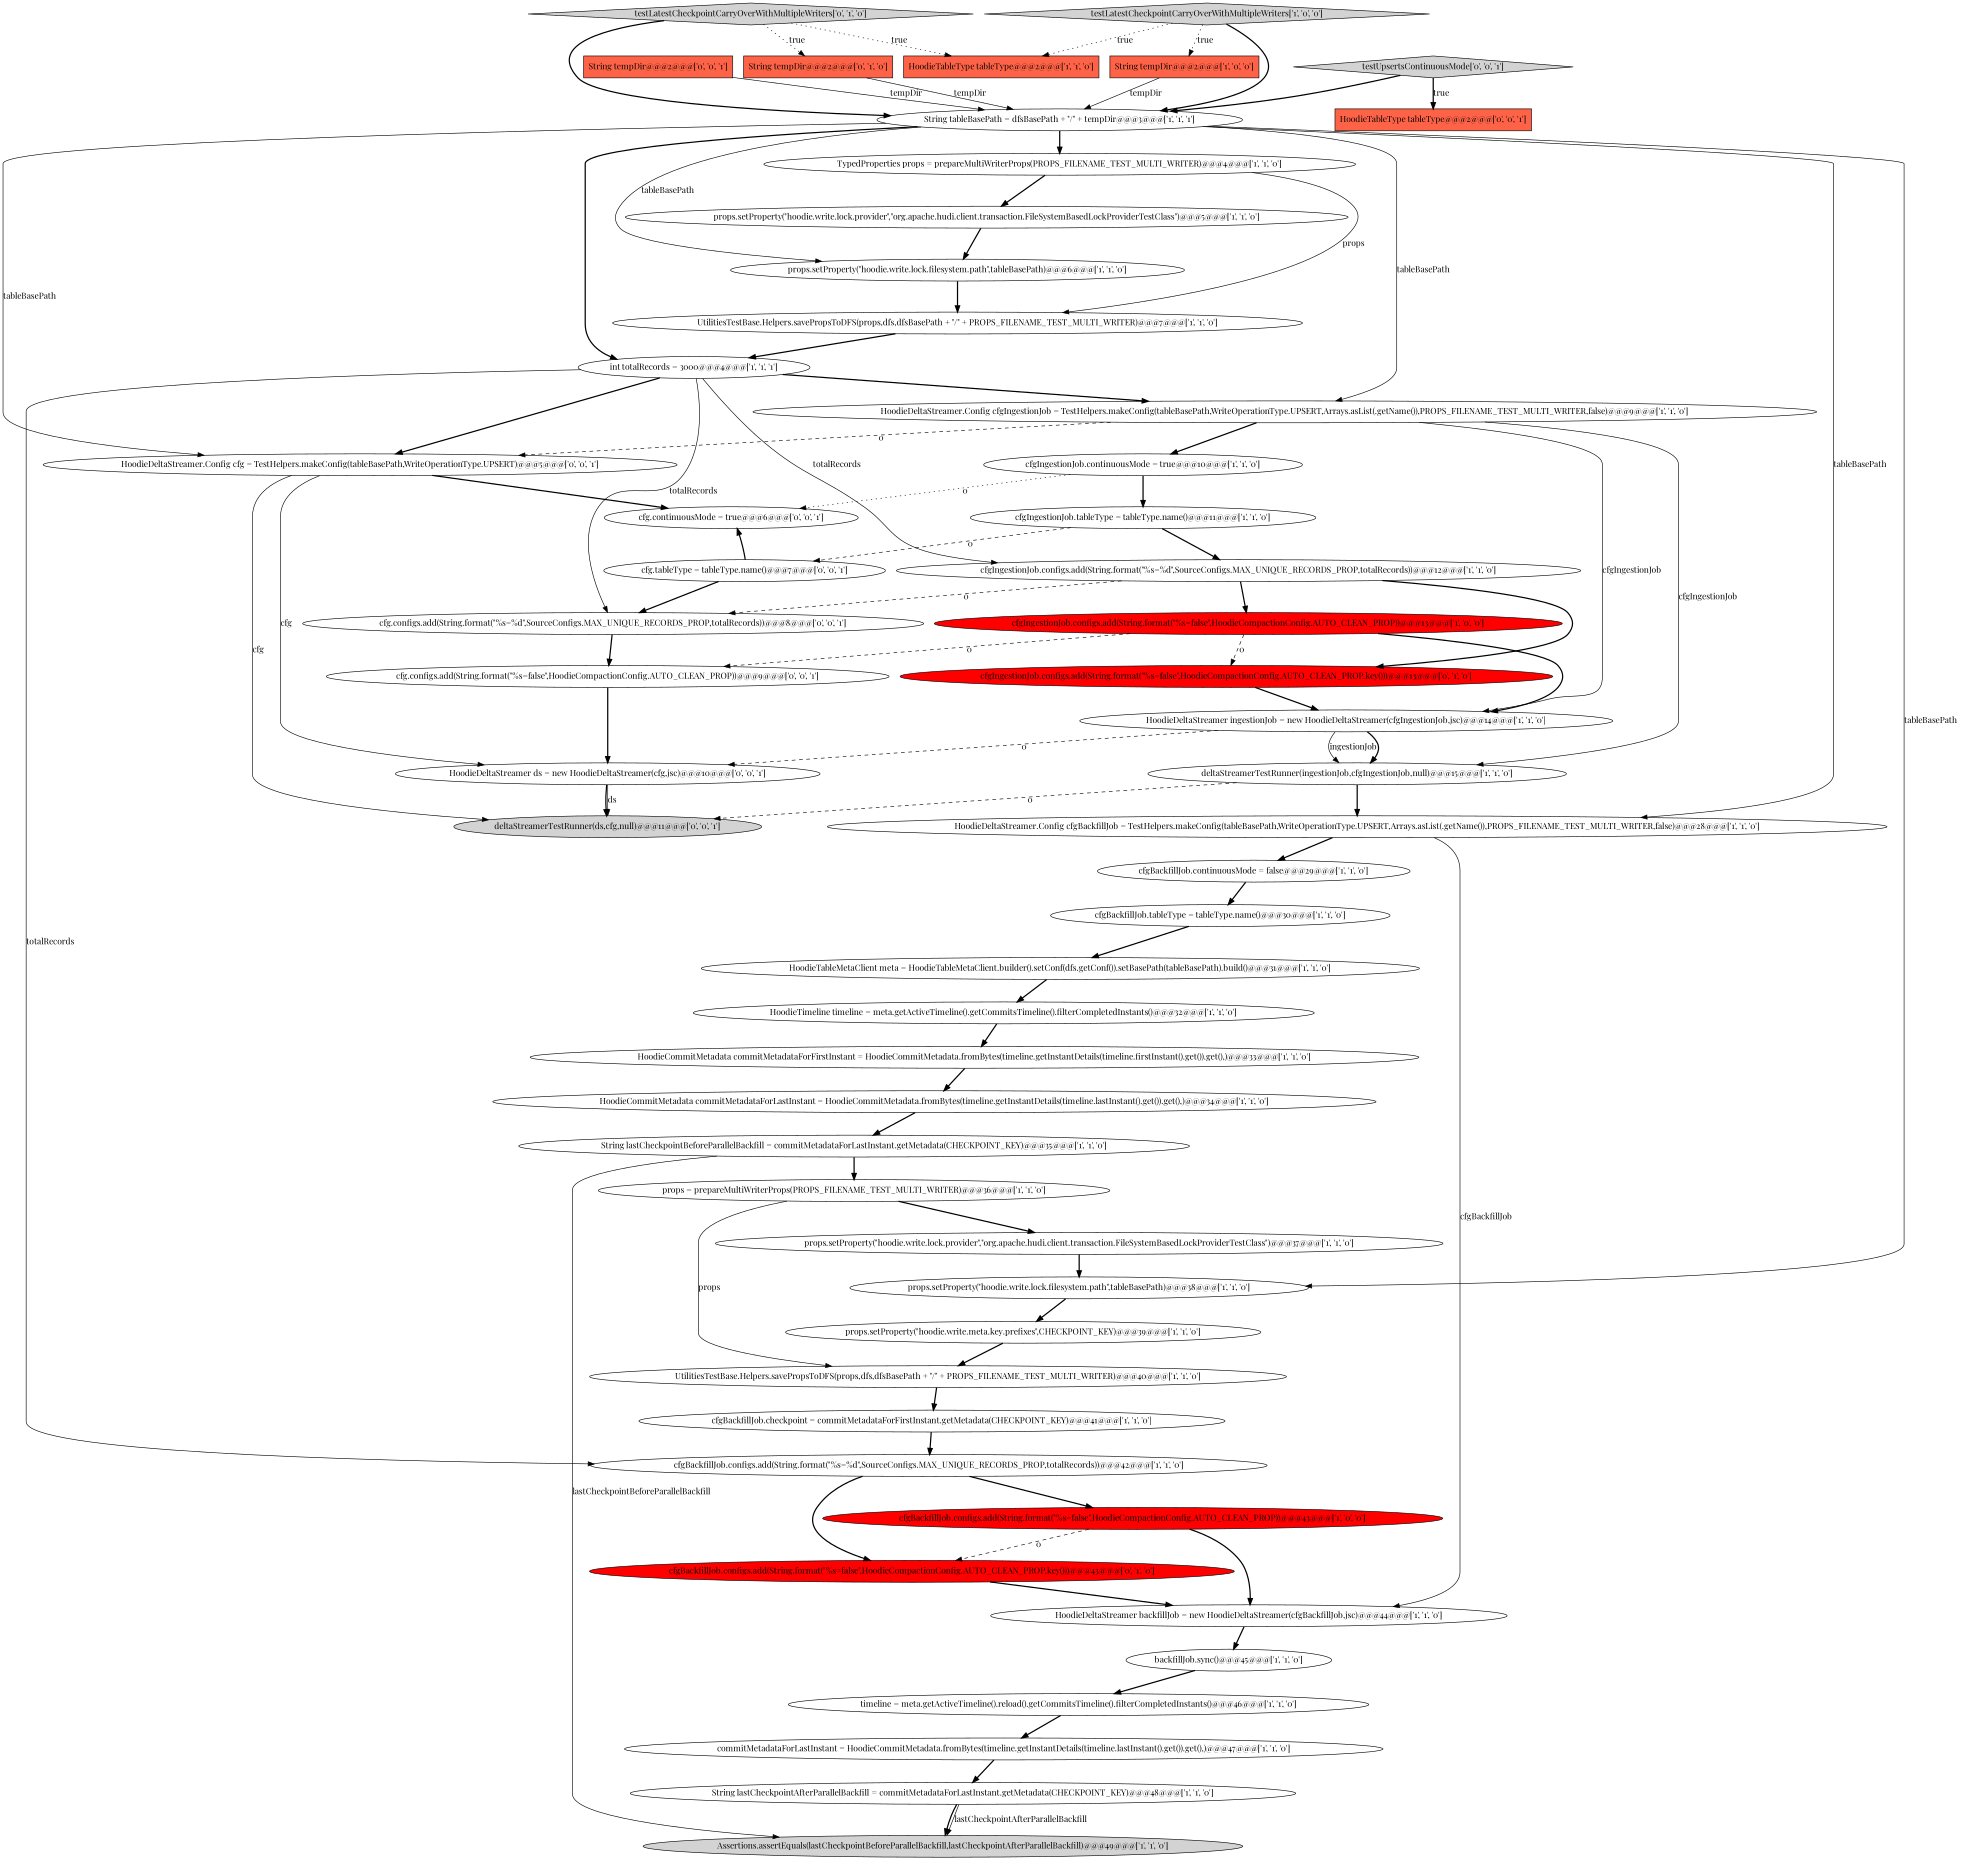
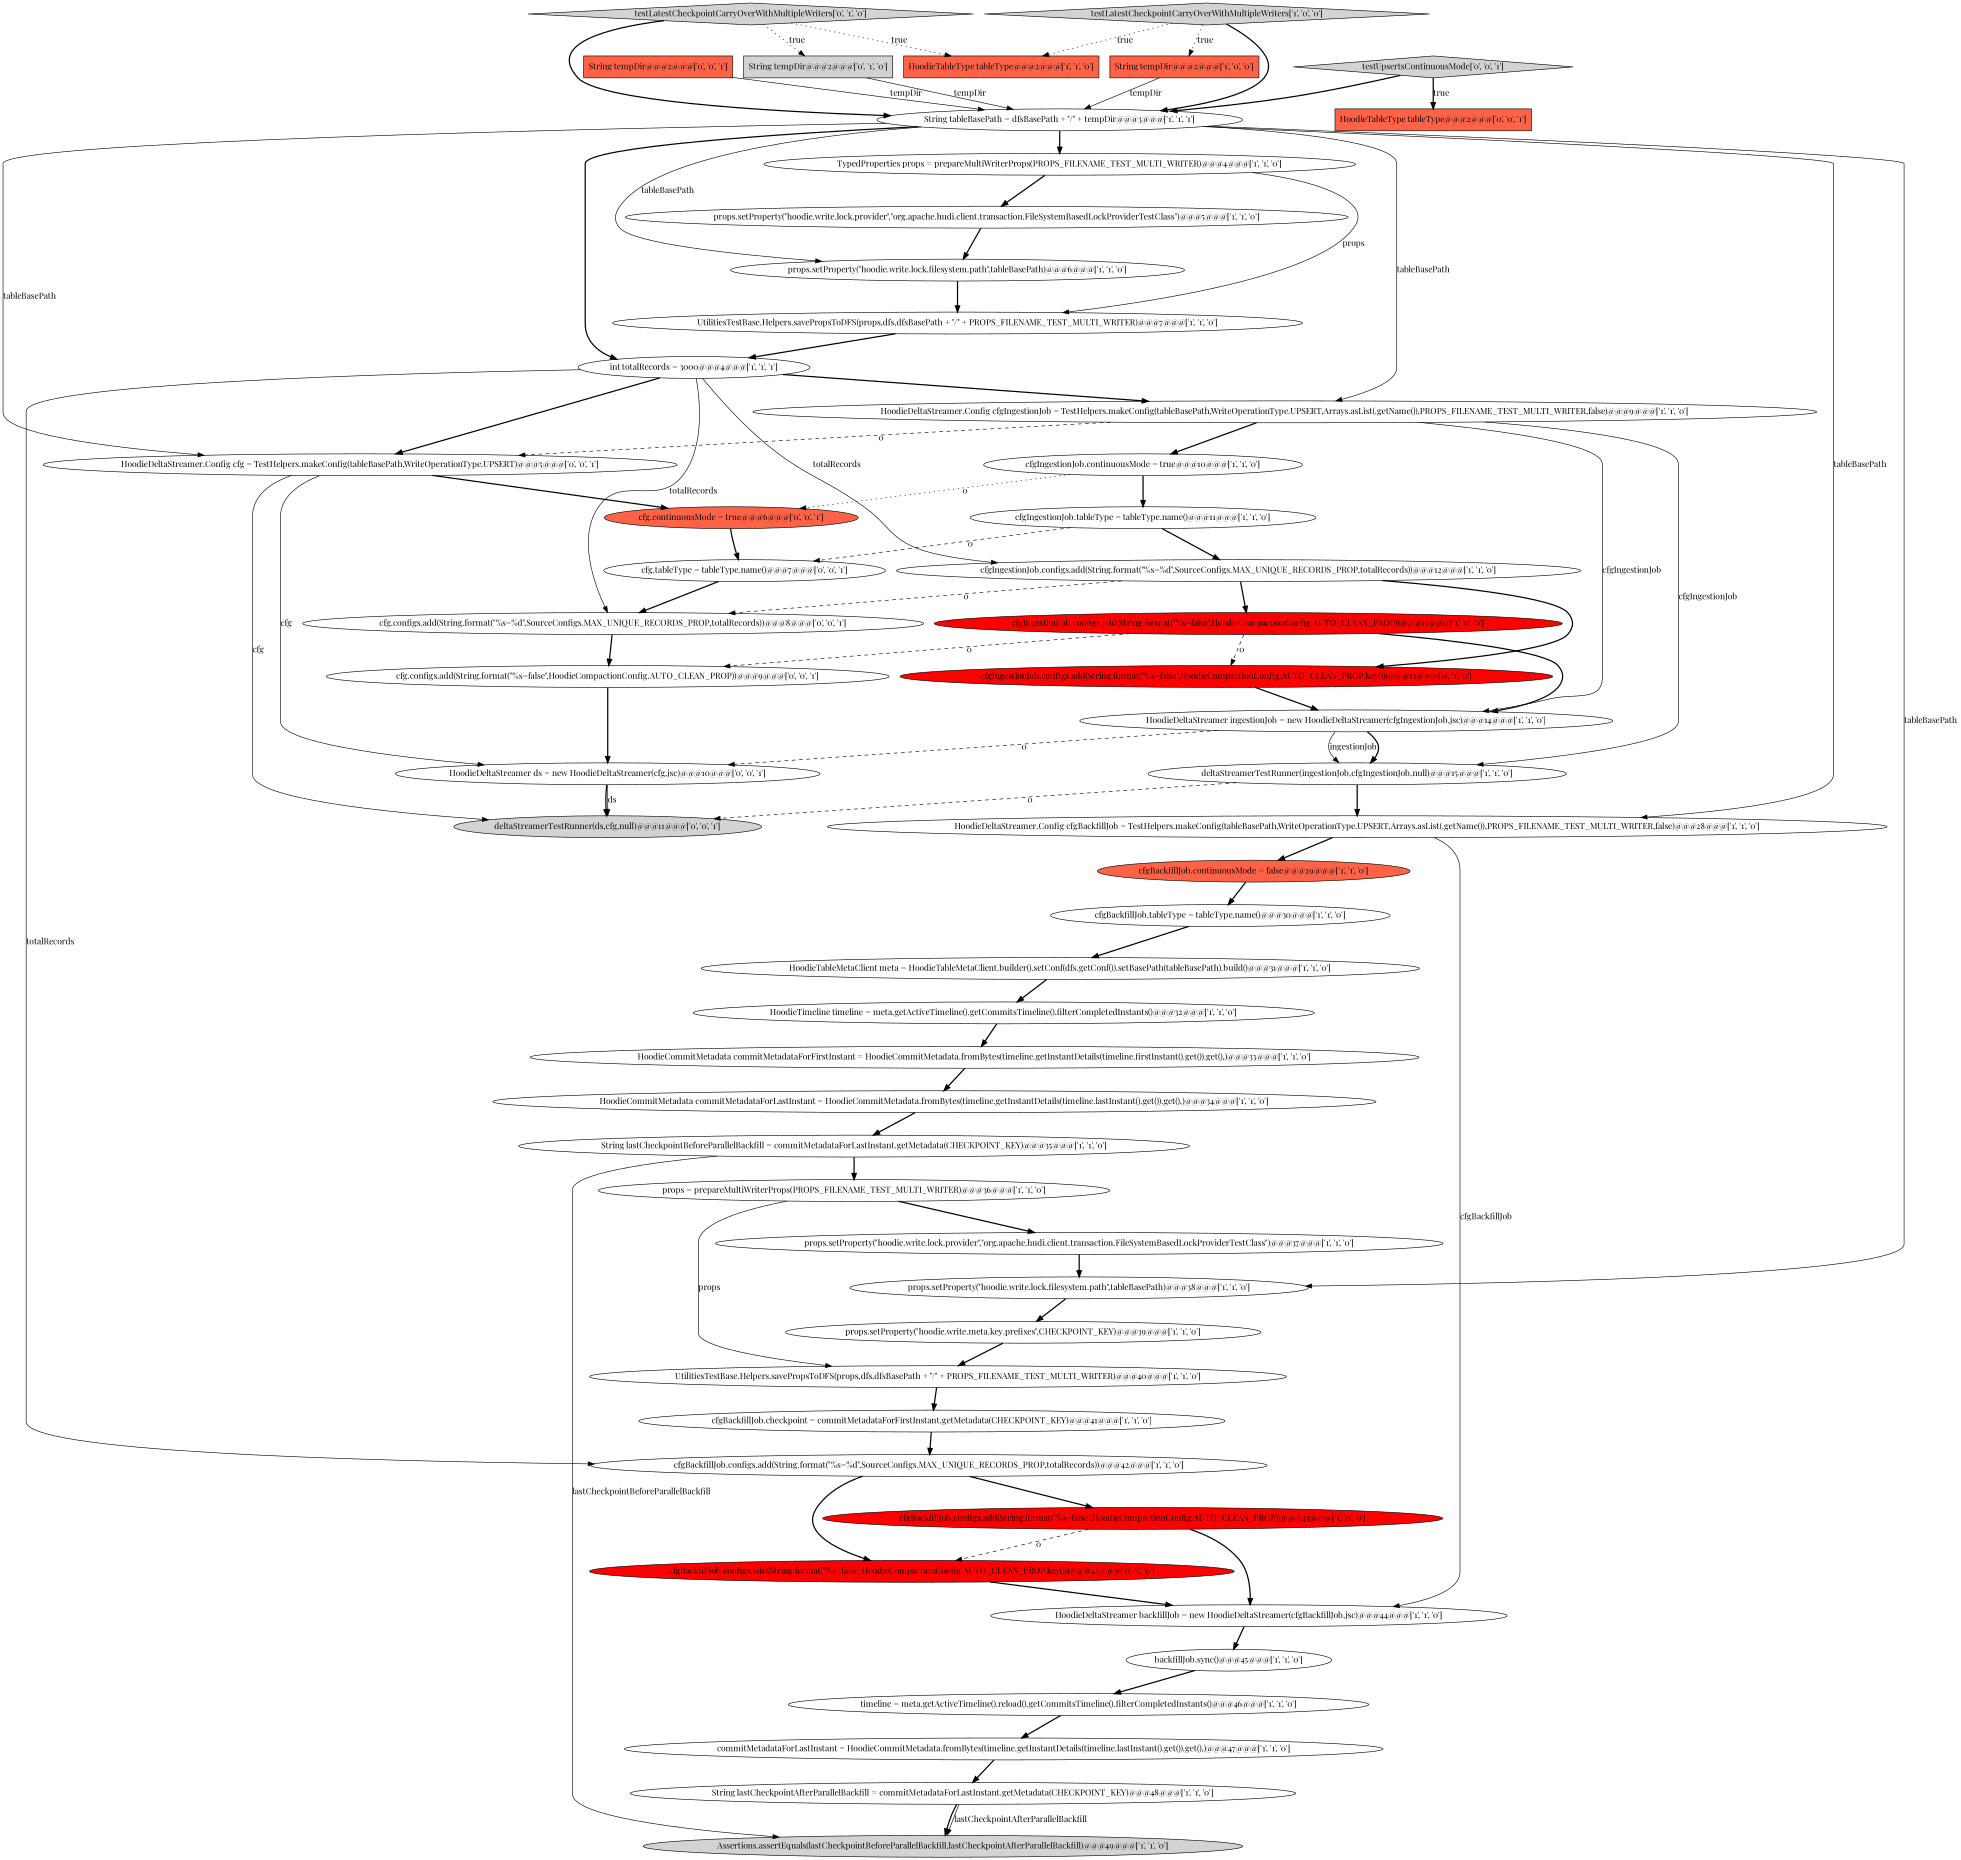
node "String tempDir@@@2@@@['0', '1', '0']": fillcolor tomato -> lightgray
node "cfg.continuousMode = true@@@6@@@['0', '0', '1']": fillcolor white -> tomato
edge "cfg.tableType = tableType.name()@@@7@@@['0', '0', '1']" -> "cfg.continuousMode = true@@@6@@@['0', '0', '1']": reversed
node "cfgBackfillJob.continuousMode = false@@@29@@@['1', '1', '0']": fillcolor white -> tomato
